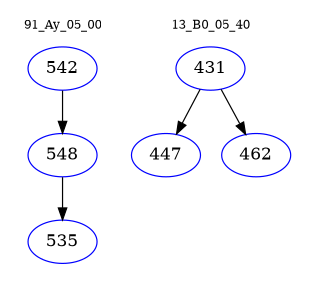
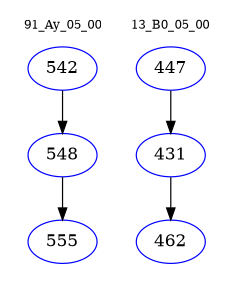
cluster "13_B0_05_40": label "13_B0_05_40" -> "13_B0_05_00"
edge "431" -> "447": reversed
node "535": label "535" -> "555"
